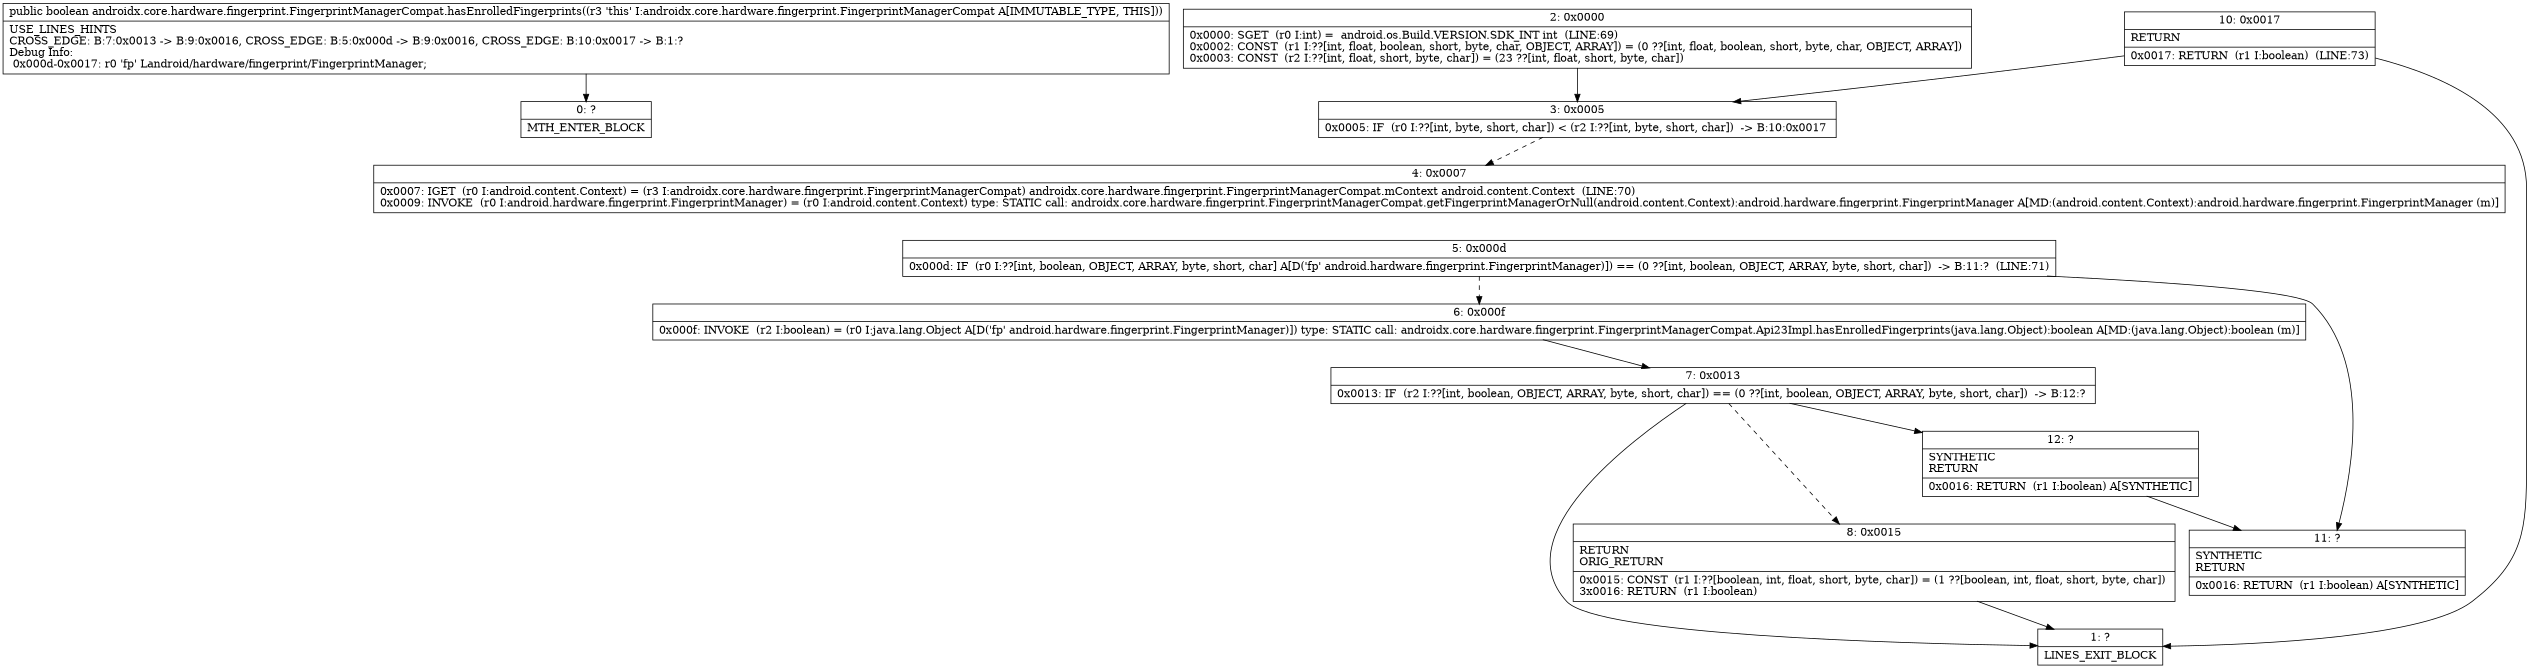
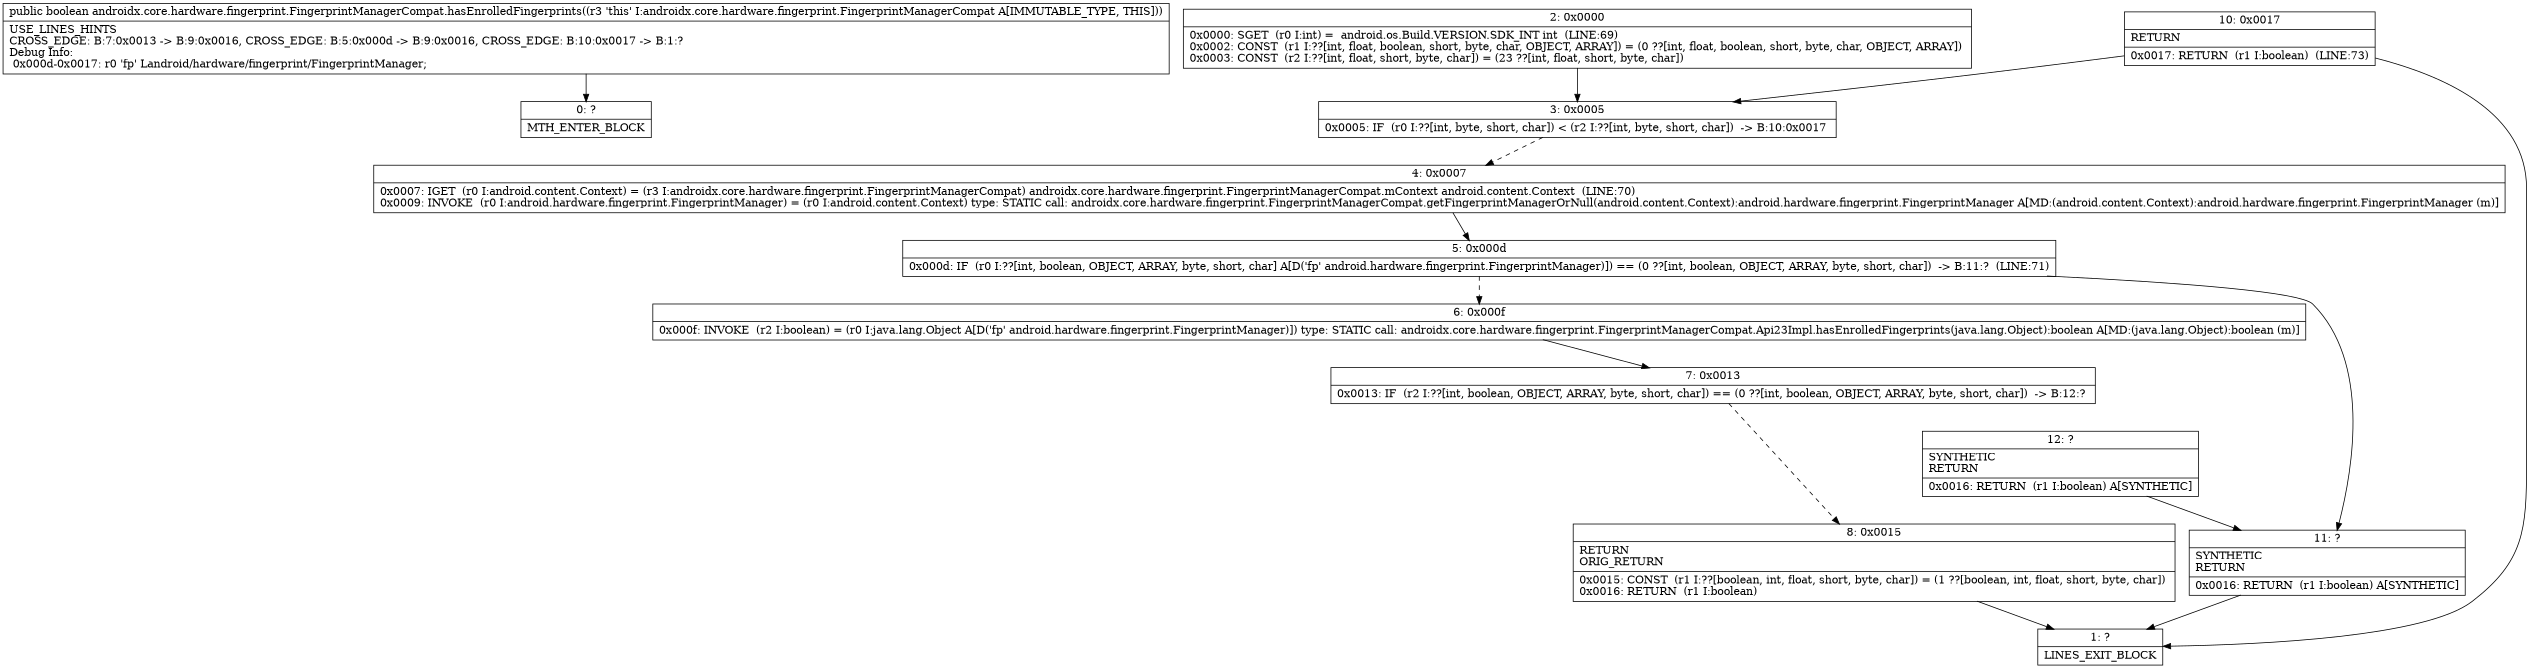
edge "4: 0x0007" -> "5: 0x000d": added
edge "7: 0x0013" -> "12: ?": removed
node "8: 0x0015": text "3x0016: RETURN  (r1 I:boolean)" -> "0x0016: RETURN  (r1 I:boolean)"
edge "7: 0x0013" -> "1: ?": now "11: ?" -> "1: ?"
